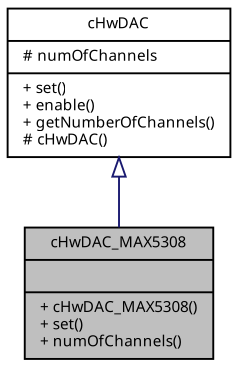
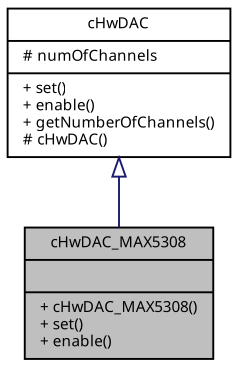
node "cHwDAC_MAX5308": text "+ numOfChannels()" -> "+ enable()"
